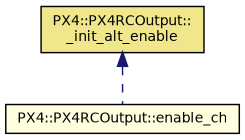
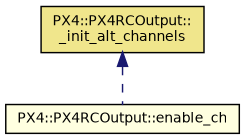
node "PX4::PX4RCOutput:: _init_alt_enable": label "PX4::PX4RCOutput:: _init_alt_enable" -> "PX4::PX4RCOutput:: _init_alt_channels"
